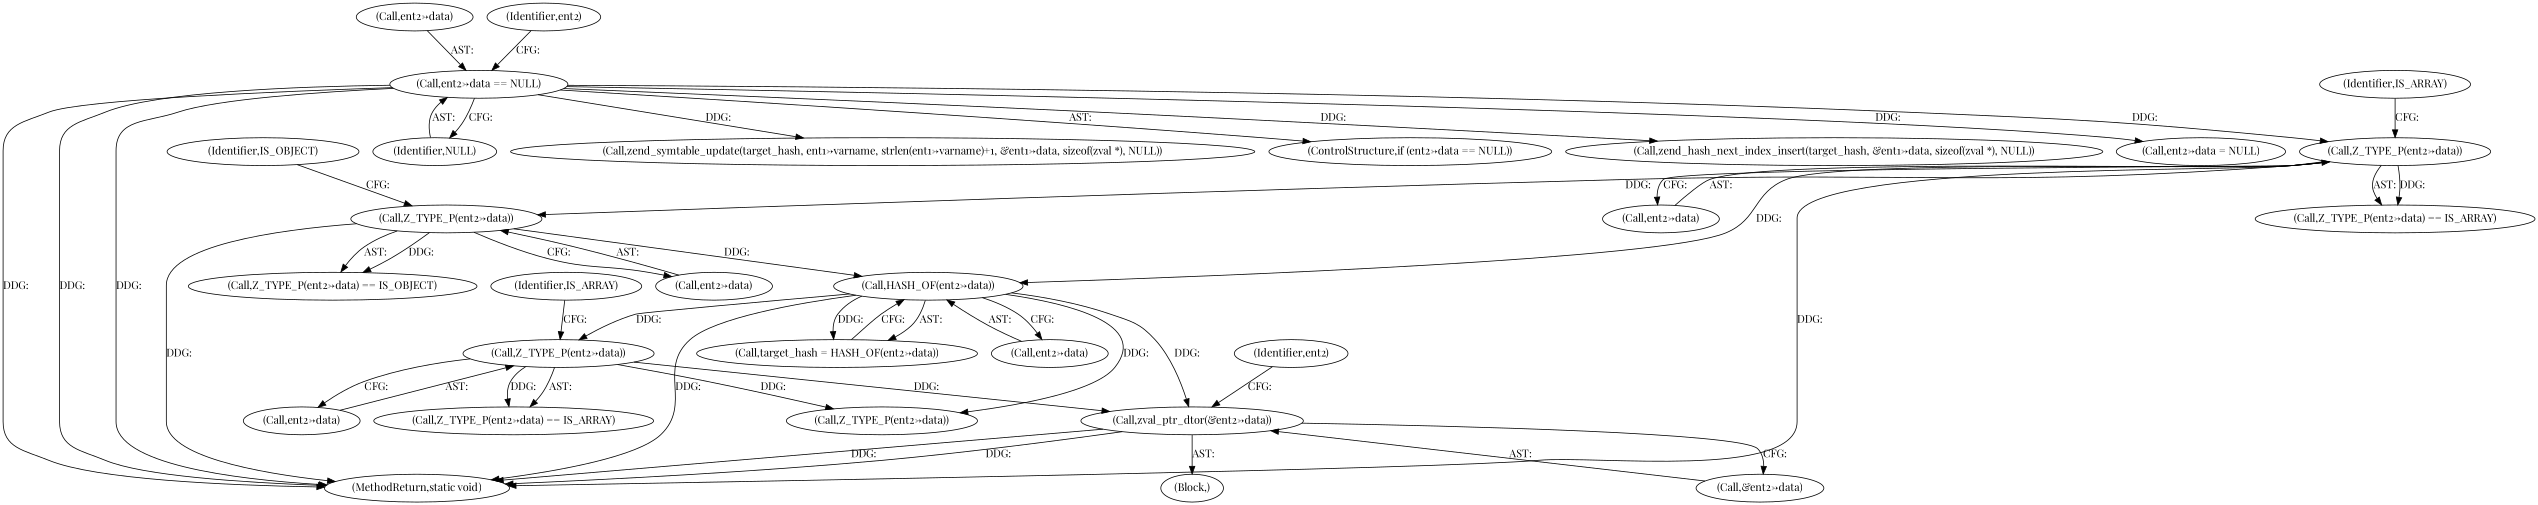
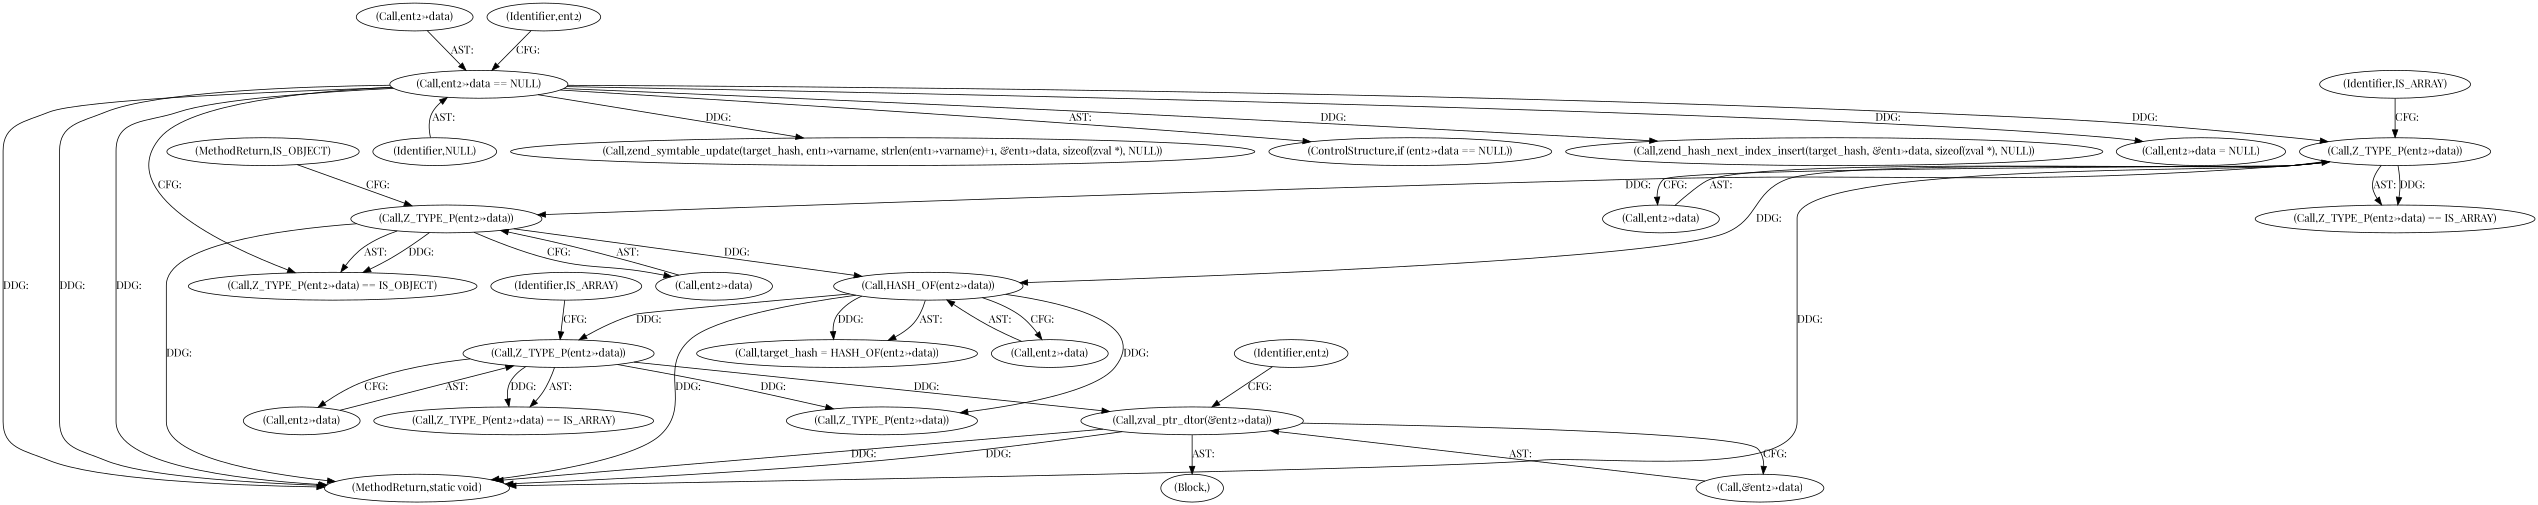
edge "(Call,ent2->data == NULL)" -> "(Identifier,NULL)": now "(Call,ent2->data == NULL)" -> "(Call,Z_TYPE_P(ent2->data) == IS_OBJECT)"
node "(Identifier,IS_OBJECT)": label "(Identifier,IS_OBJECT)" -> "(MethodReturn,IS_OBJECT)"
edge "(Call,HASH_OF(ent2->data))" -> "(Call,zval_ptr_dtor(&ent2->data))": removed, label "DDG:"
edge "(Call,target_hash = HASH_OF(ent2->data))" -> "(Call,HASH_OF(ent2->data))": removed, label "CFG:"
